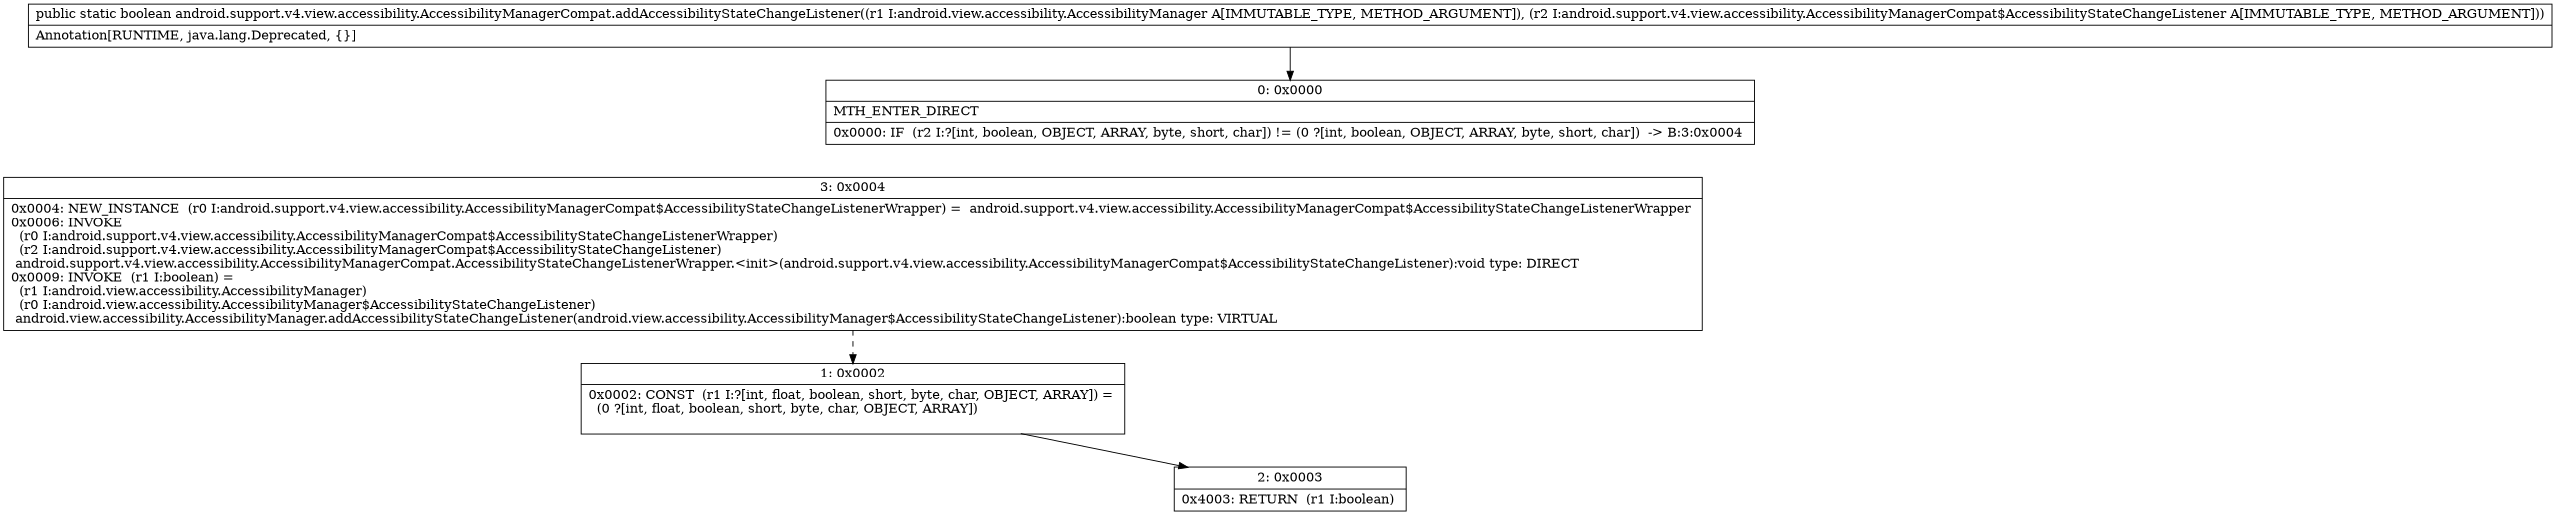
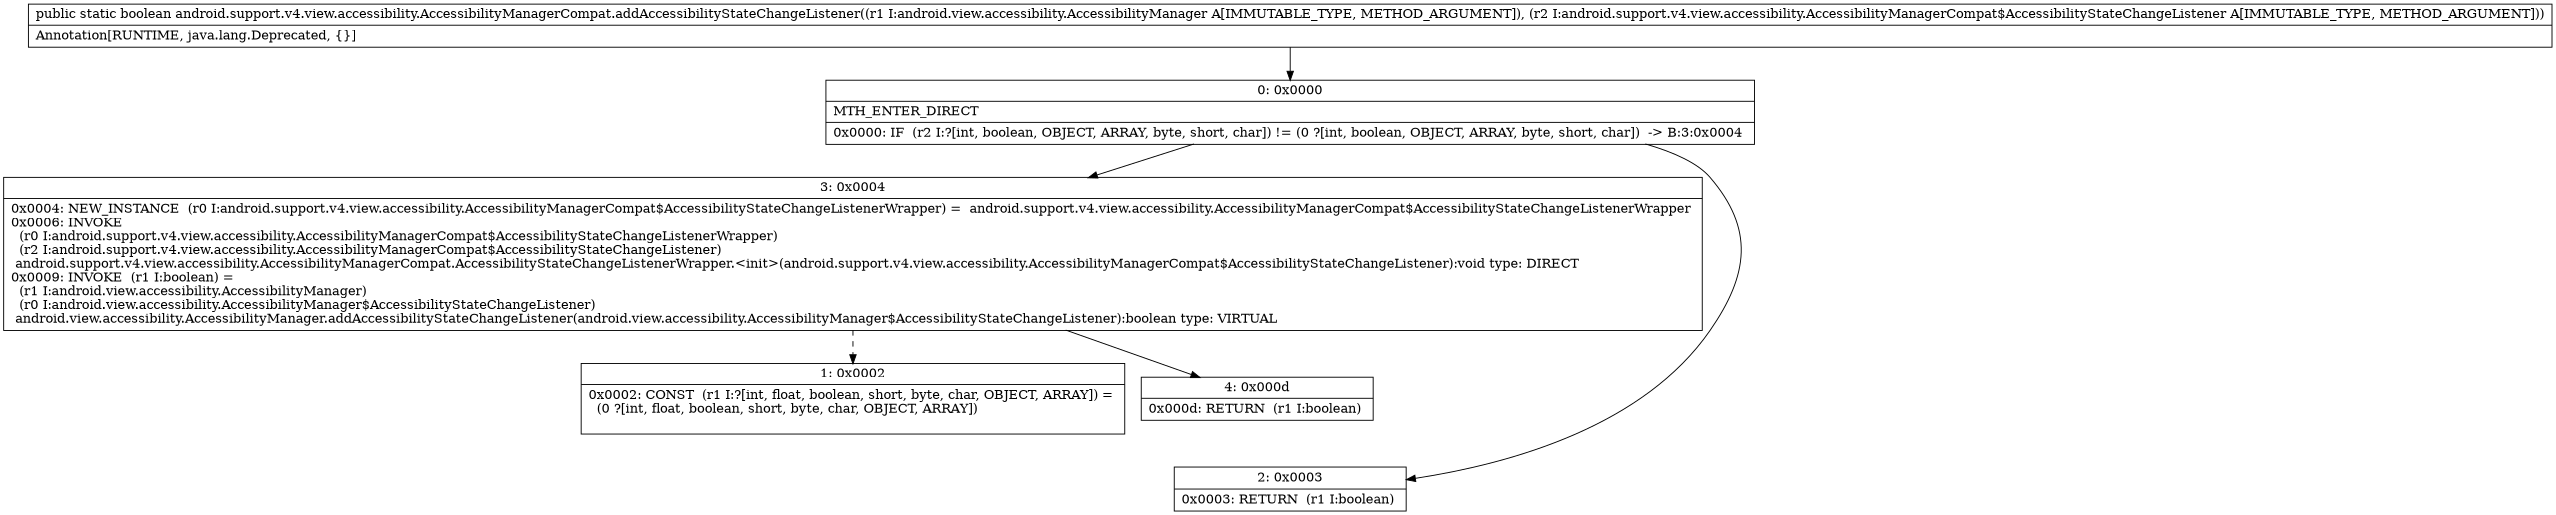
edge "0: 0x0000" -> "3: 0x0004": added
node "4: 0x000d": added
edge "1: 0x0002" -> "2: 0x0003": now "0: 0x0000" -> "2: 0x0003"
node "2: 0x0003": text "0x4003: RETURN  (r1 I:boolean)" -> "0x0003: RETURN  (r1 I:boolean)"
